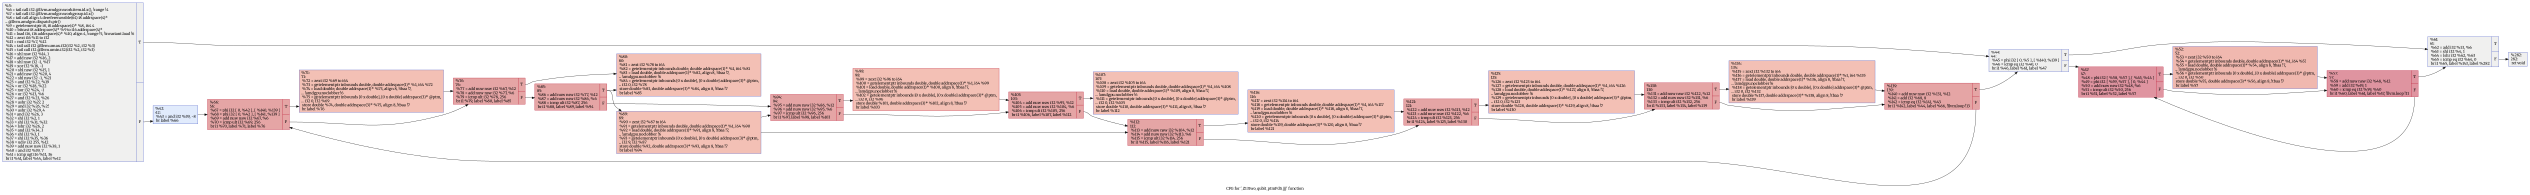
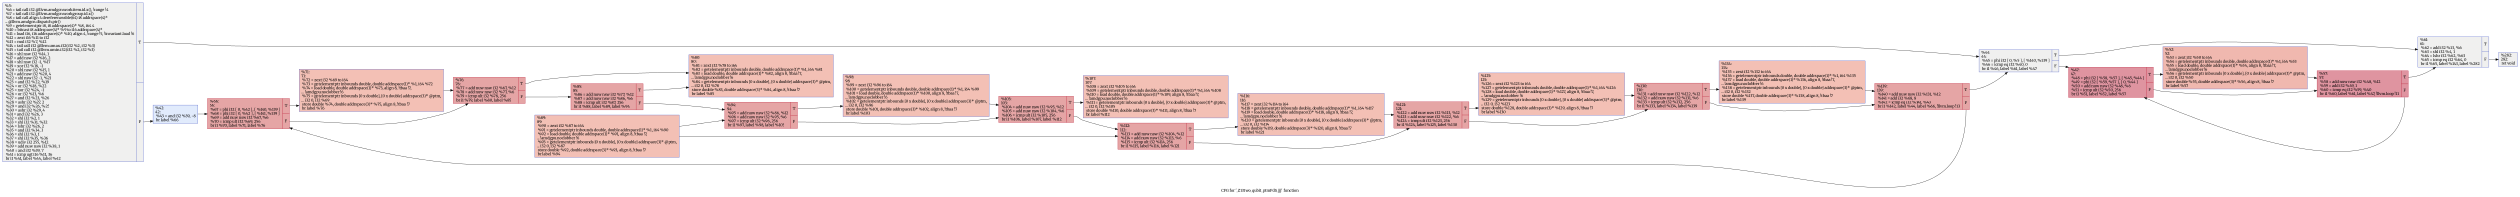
node "%98:": color #b70d28ff -> #3d50c3ff
edge "%85:" -> "%89:": removed
node "%89:": text "... i32 9, i32 %87" -> "... i32 0, i32 %87"
